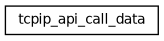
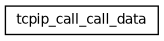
node "tcpip_api_call_data": label "tcpip_api_call_data" -> "tcpip_call_call_data"
